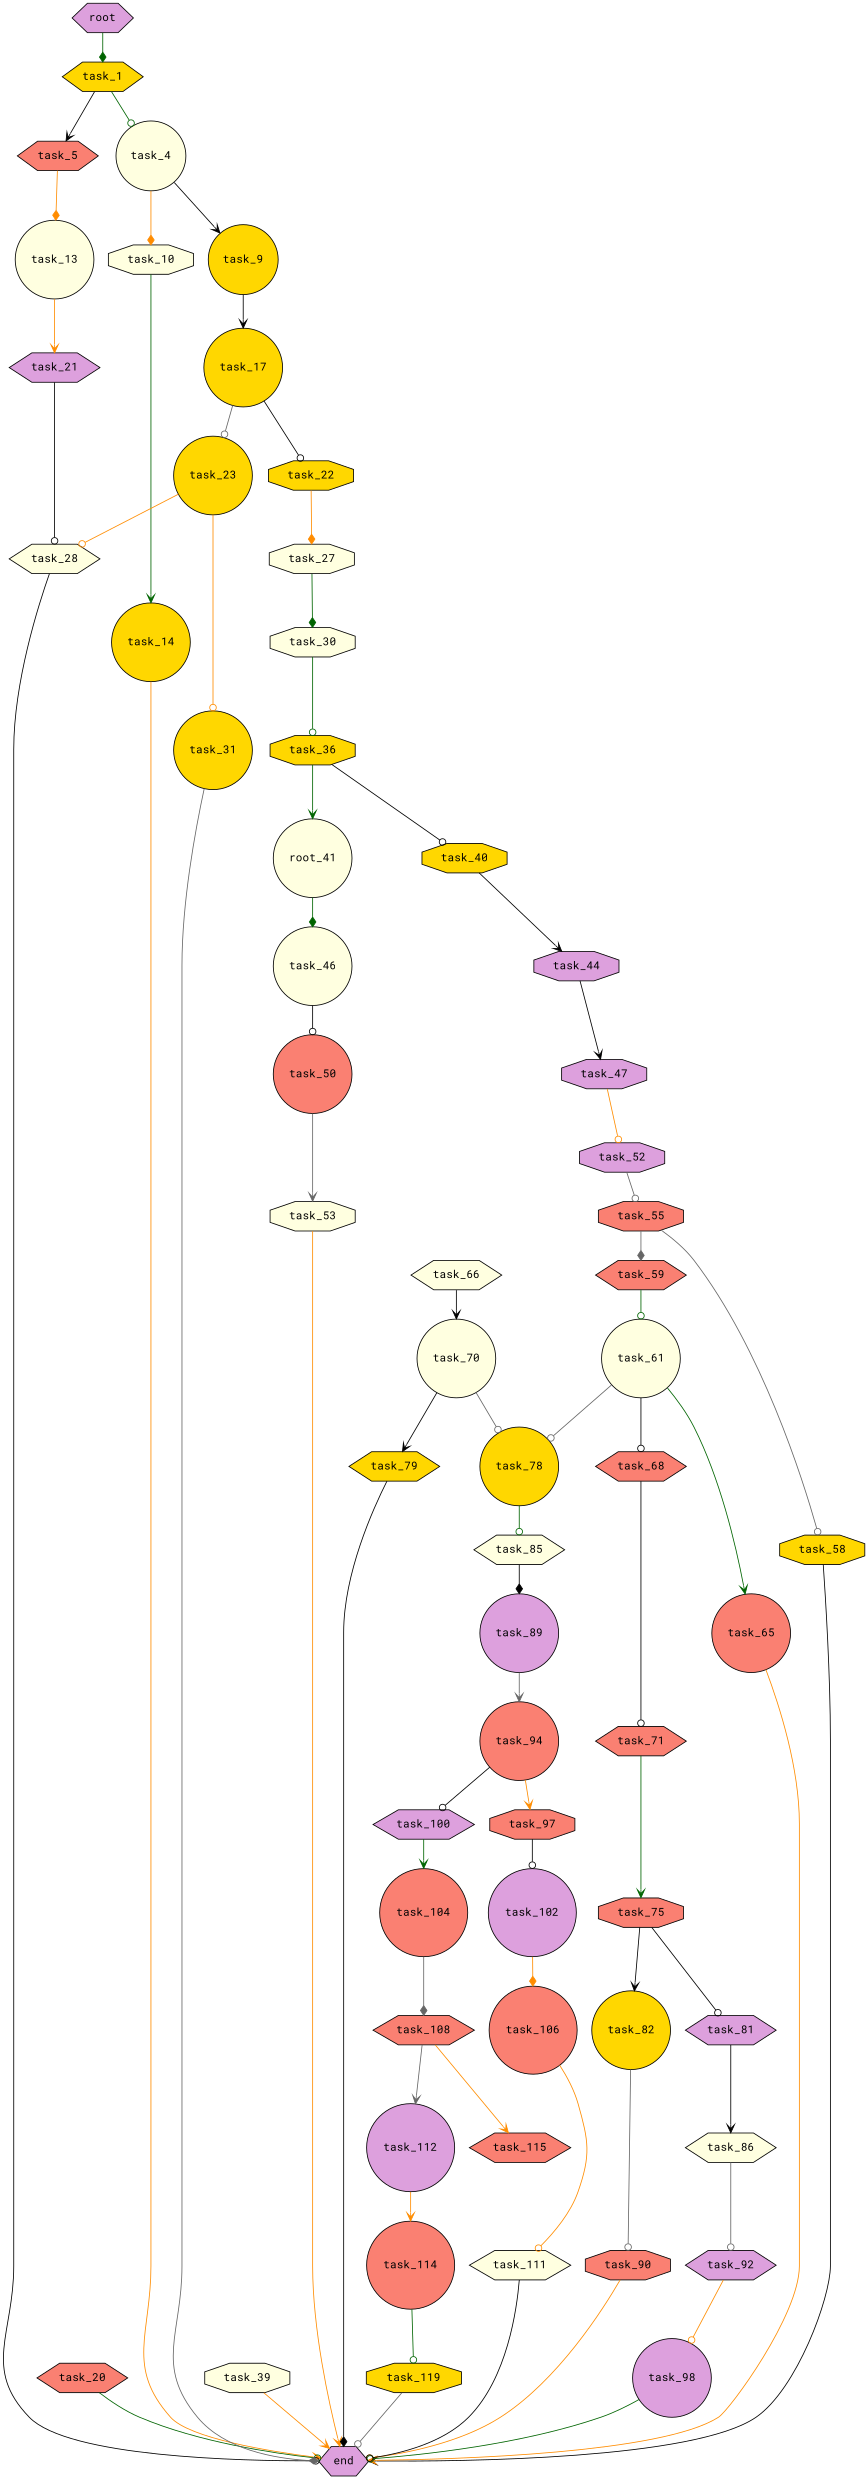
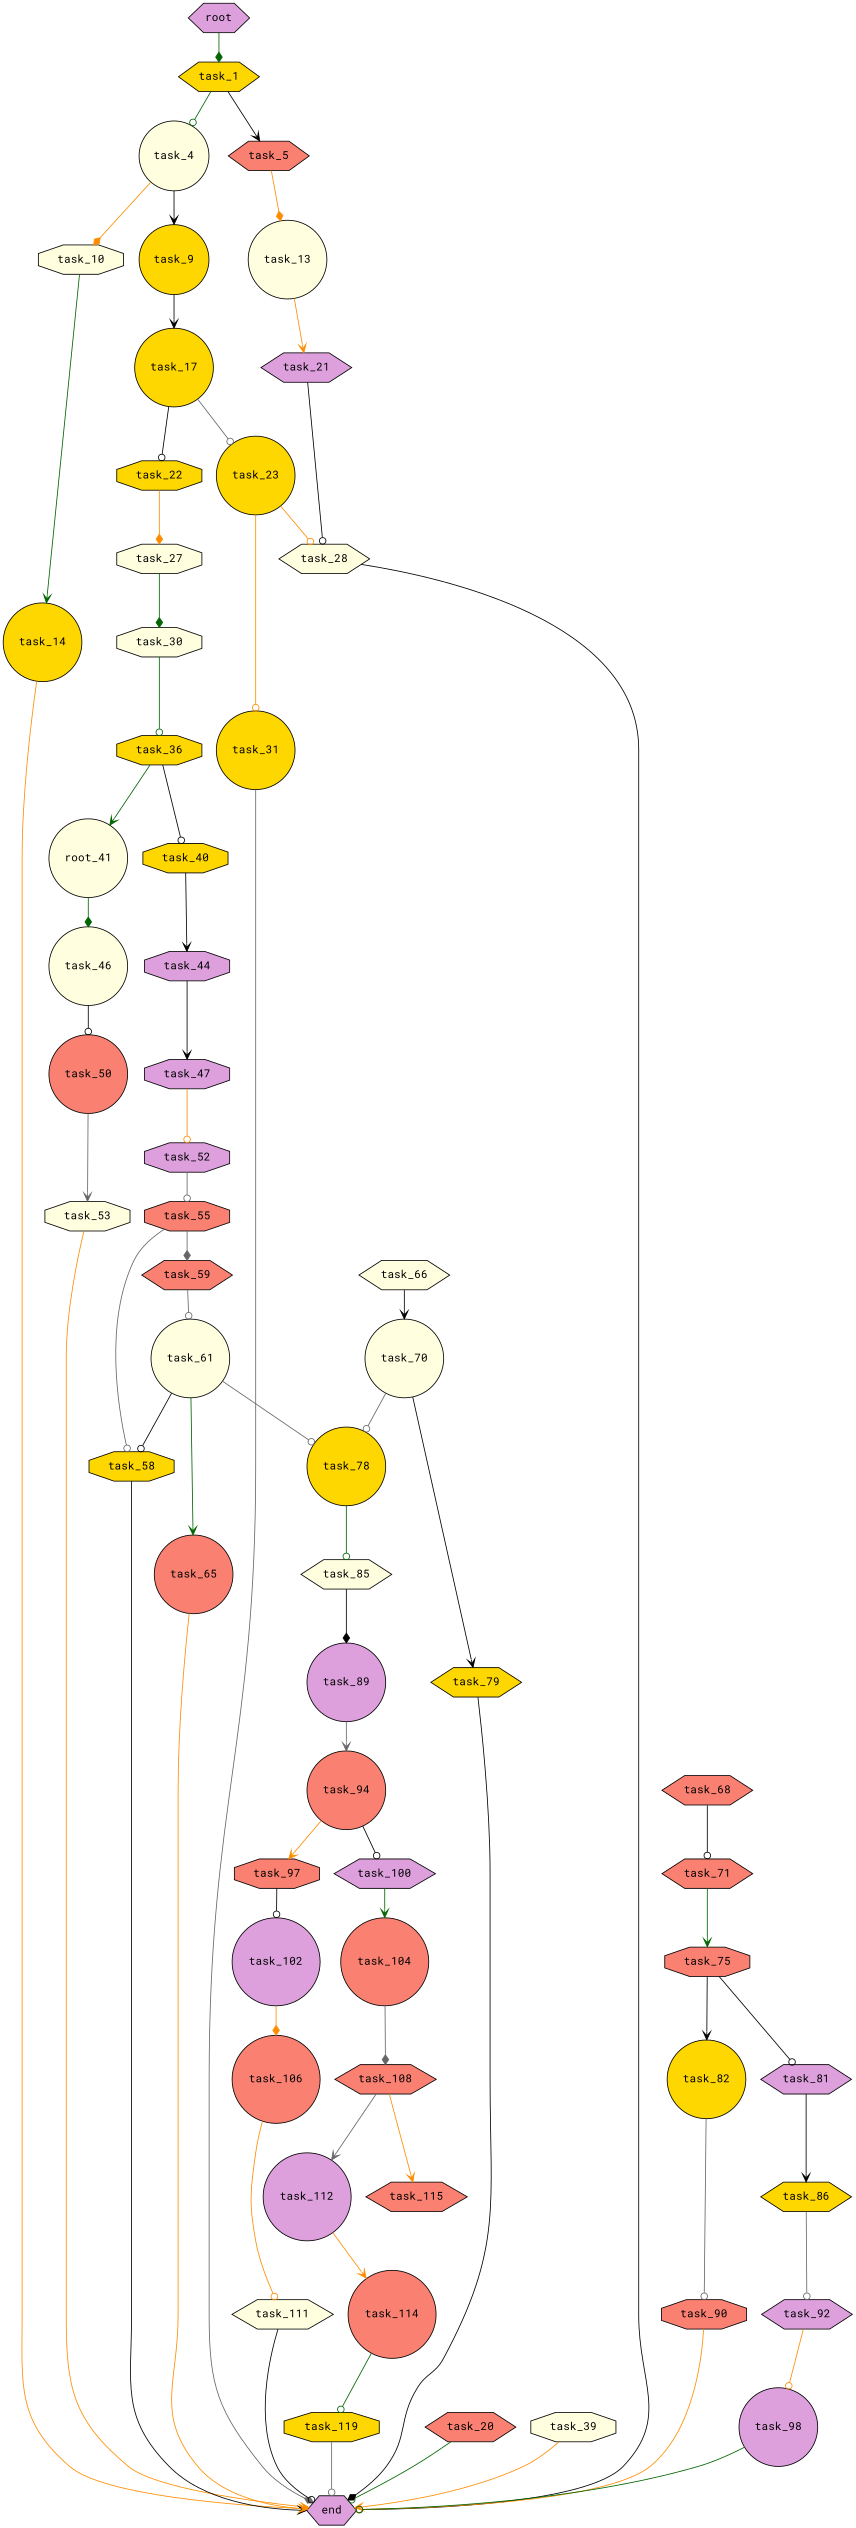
edge "task_59" -> "task_61": color darkgreen -> gray40
edge "task_61" -> "task_68": now "task_61" -> "task_58"
node "task_86": fillcolor lightyellow -> gold
